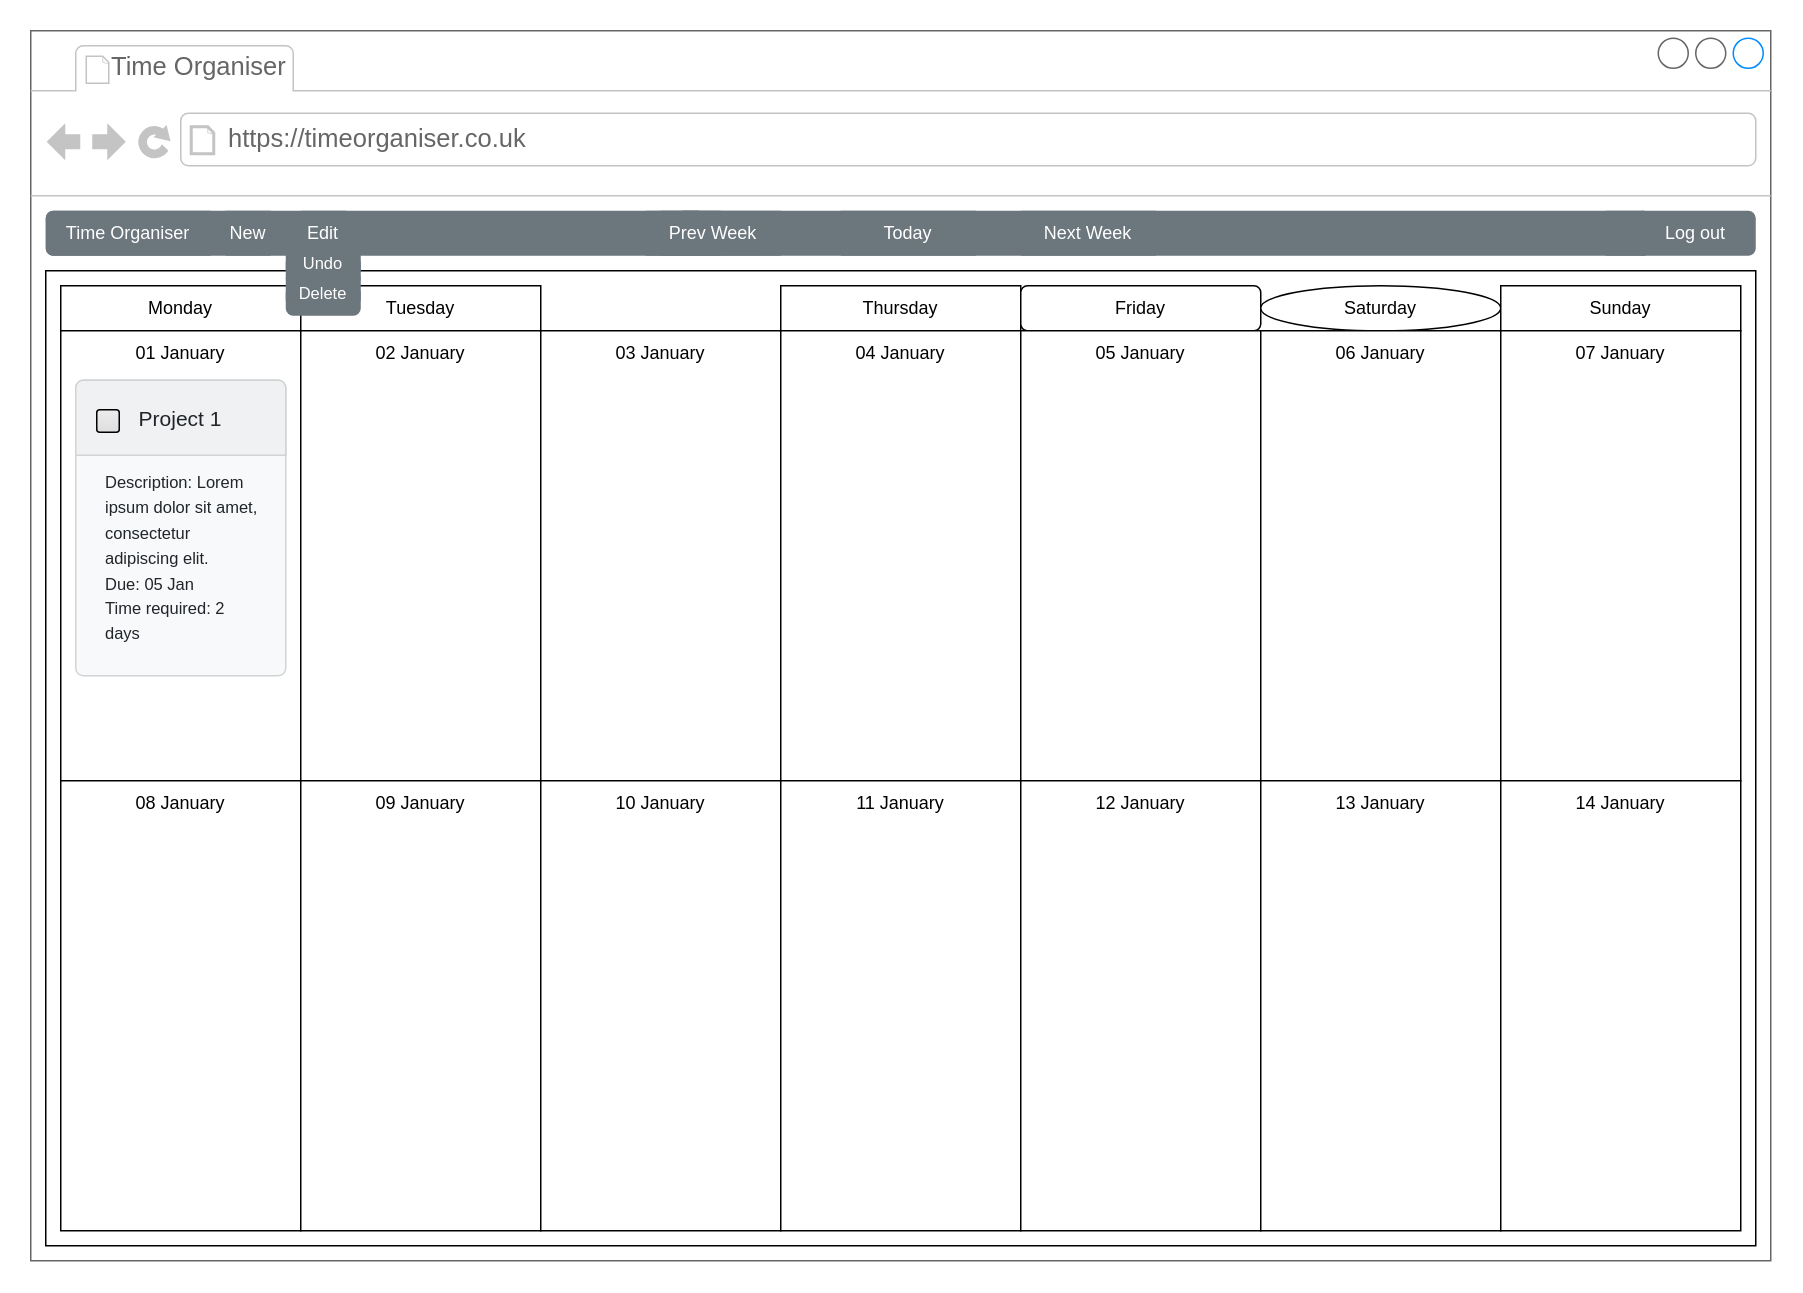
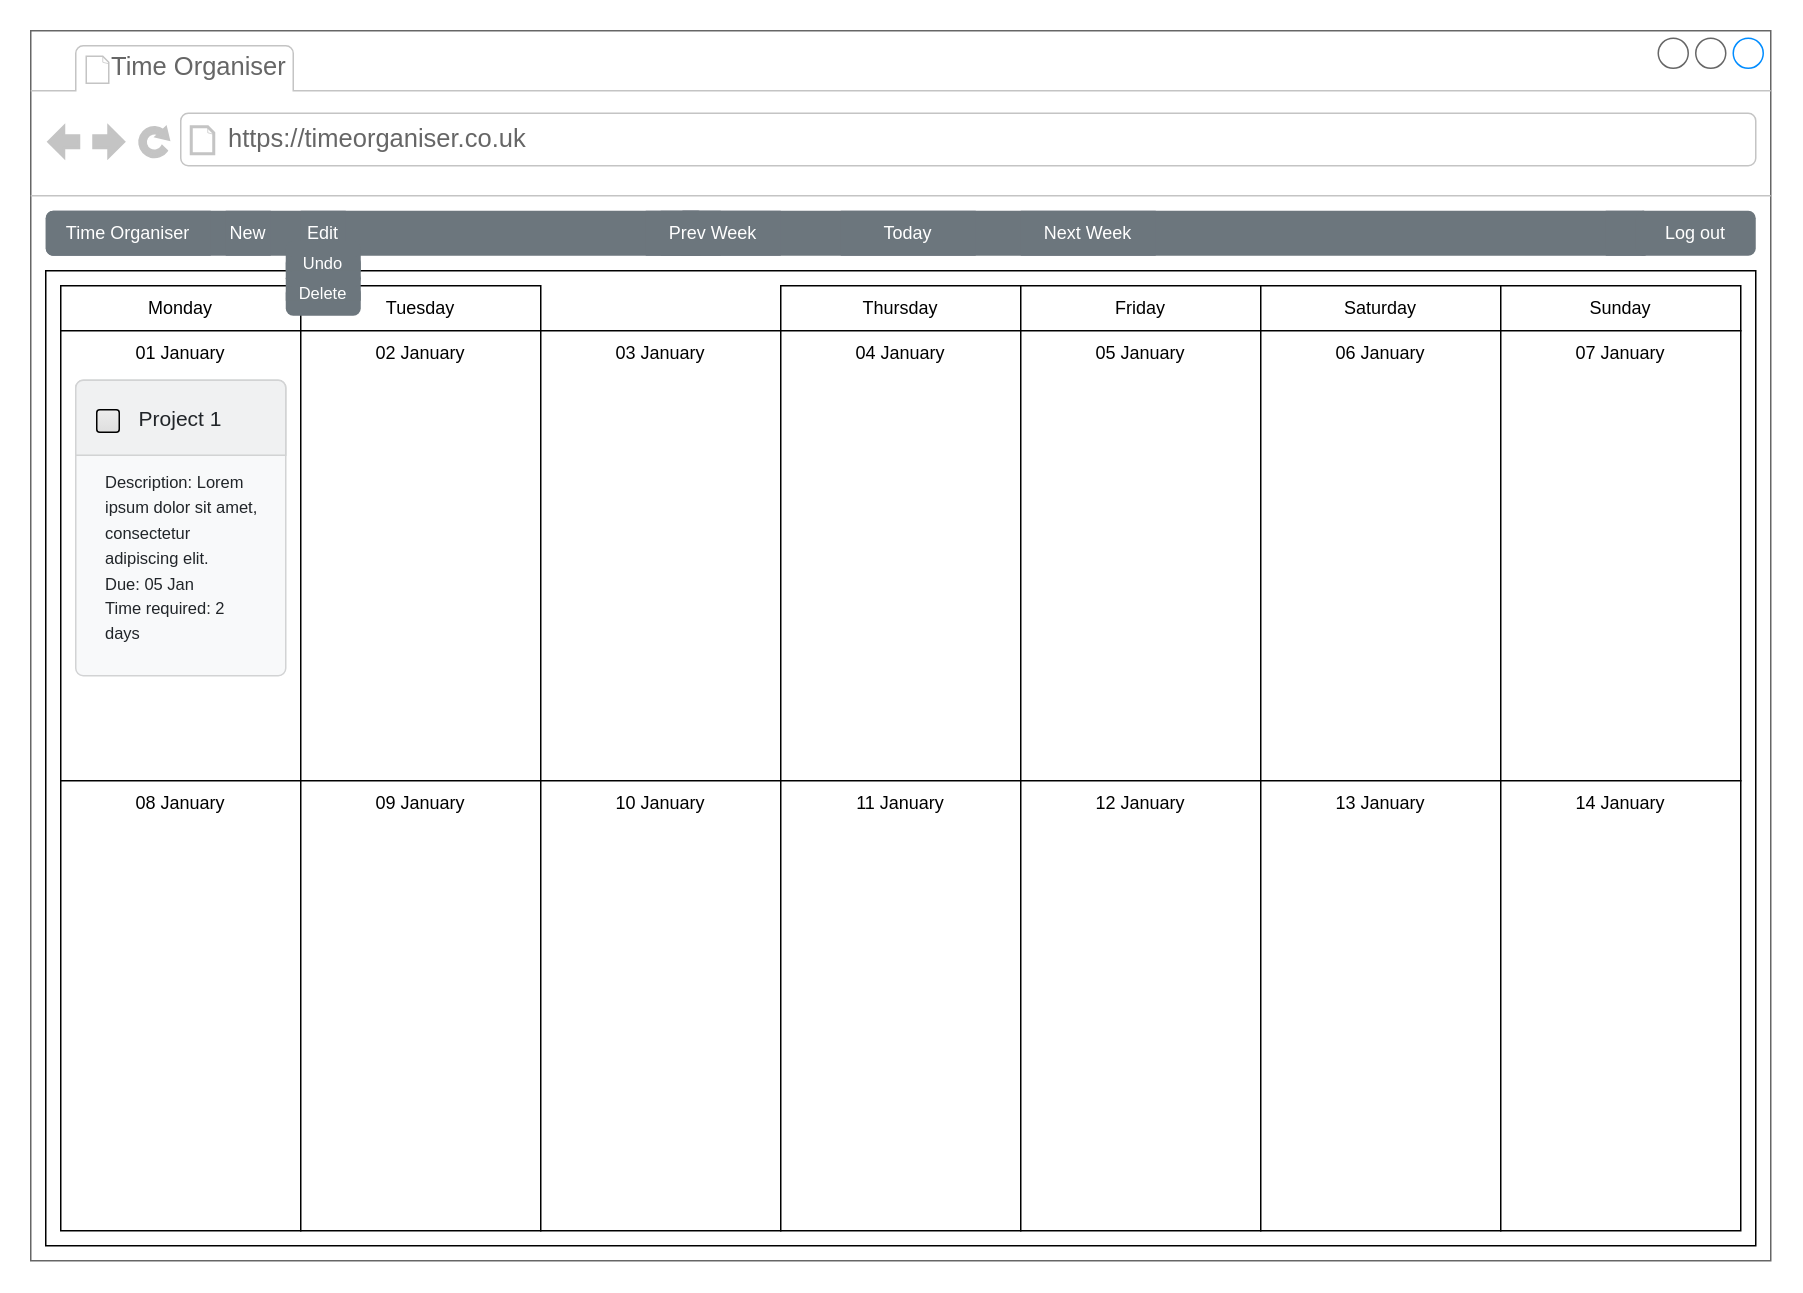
node "Friday": shape rounded rectangle -> rectangle
node "Saturday": shape ellipse -> rectangle
